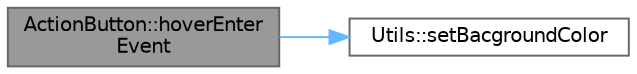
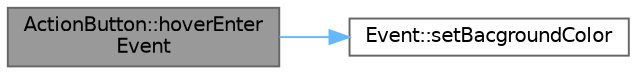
node "Utils::setBacgroundColor": label "Utils::setBacgroundColor" -> "Event::setBacgroundColor"
